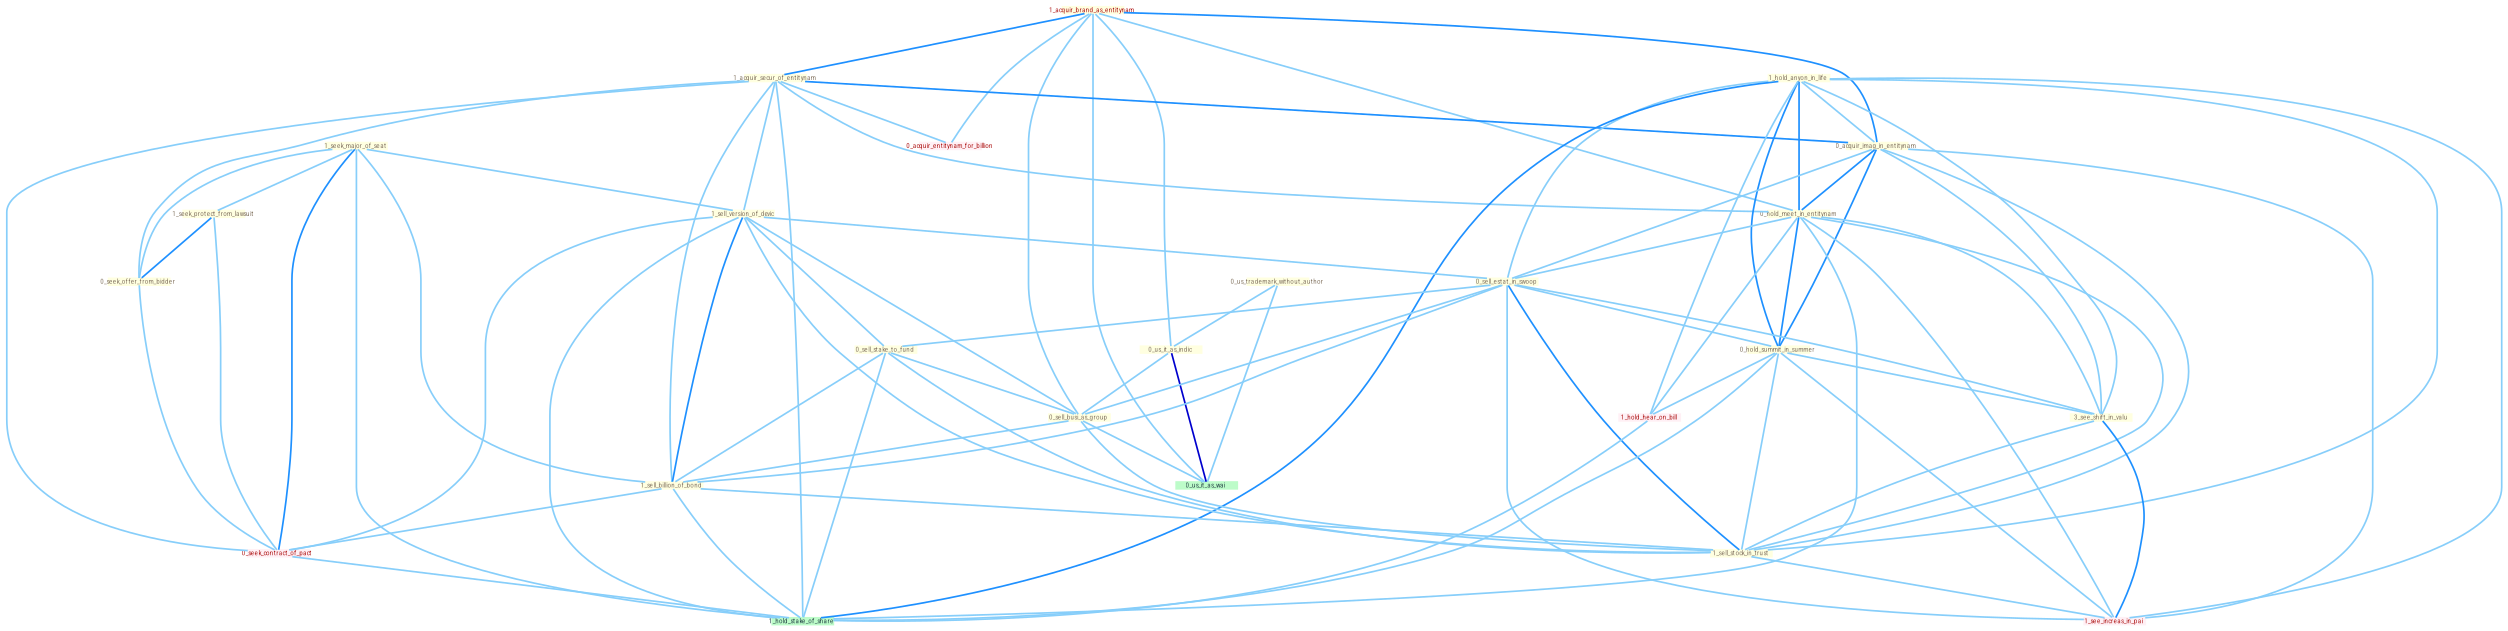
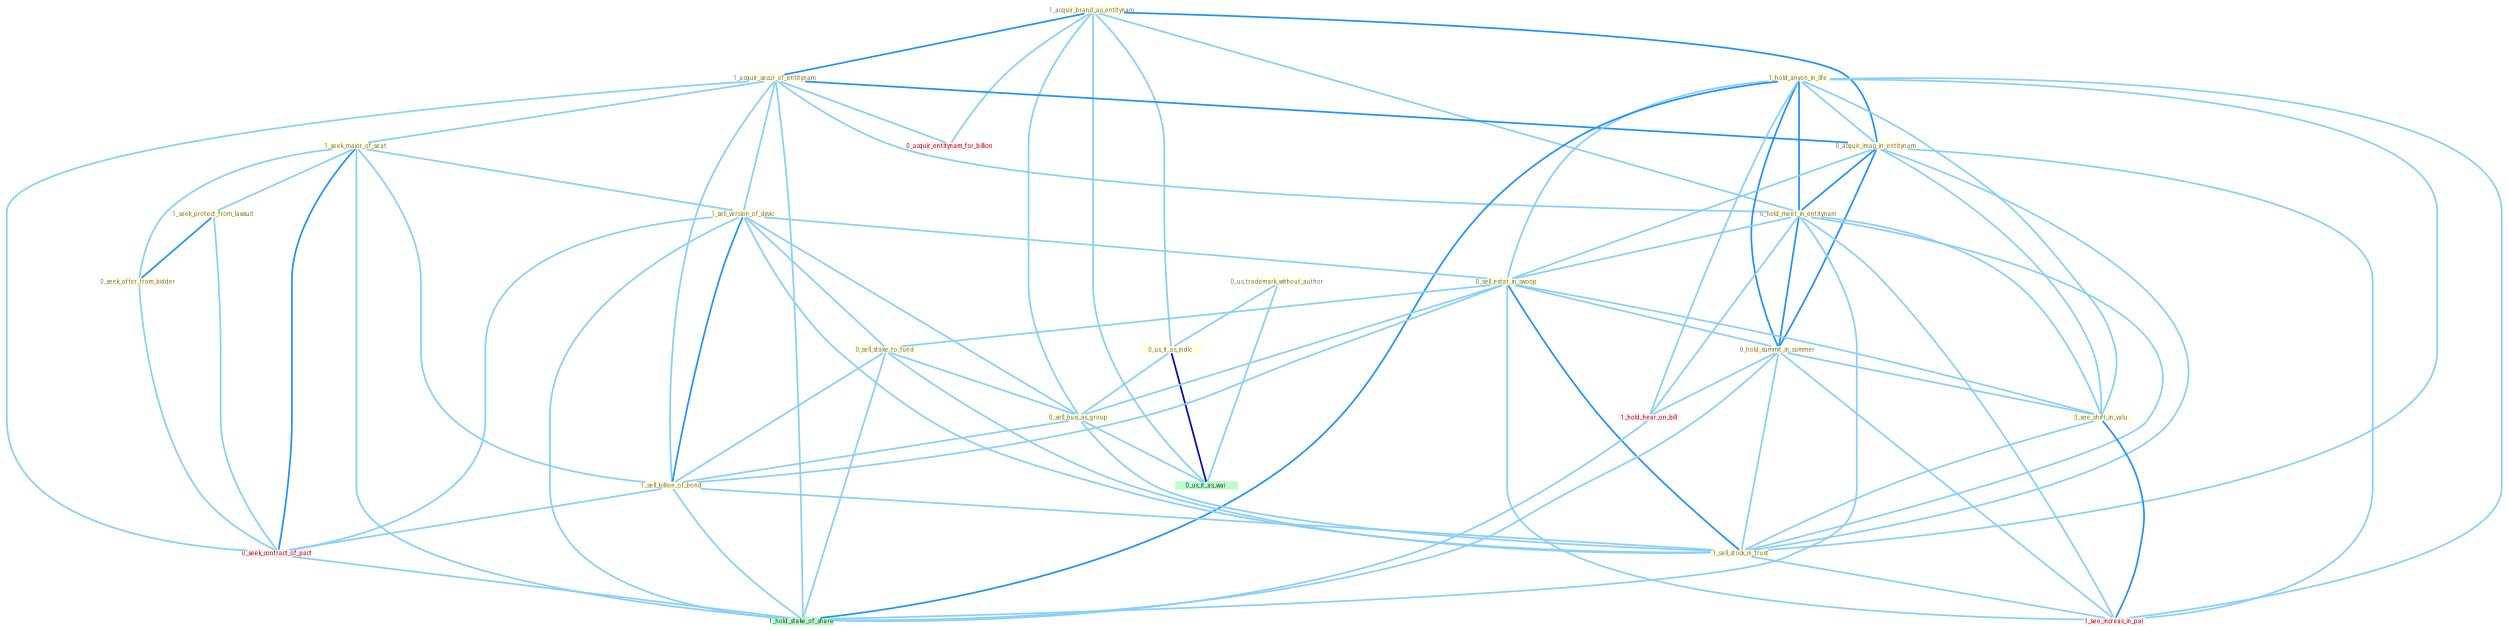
node "1_acquir_brand_as_entitynam": fontcolor #b22222 -> #8b7d6b
edge "1_acquir_secur_of_entitynam" -- "0_seek_offer_from_bidder": now "1_acquir_secur_of_entitynam" -- "1_seek_major_of_seat"
